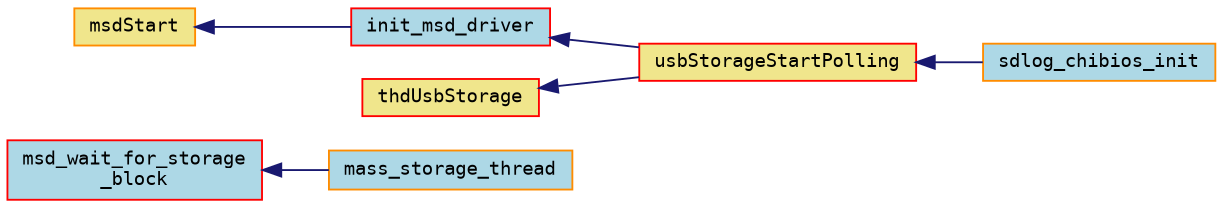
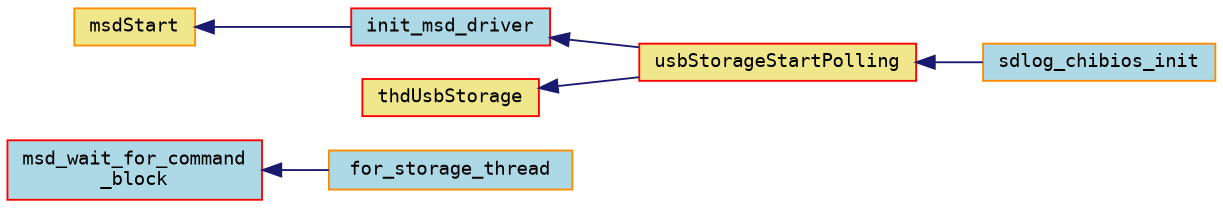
node "msd_wait_for_storage _block": label "msd_wait_for_storage _block" -> "msd_wait_for_command _block"
node "mass_storage_thread": label "mass_storage_thread" -> "for_storage_thread"
